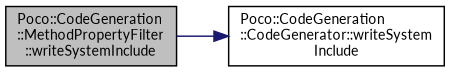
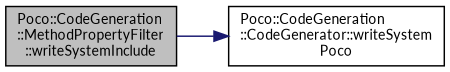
node "Poco::CodeGeneration ::CodeGenerator::writeSystem Include": label "Poco::CodeGeneration ::CodeGenerator::writeSystem Include" -> "Poco::CodeGeneration ::CodeGenerator::writeSystem Poco"
